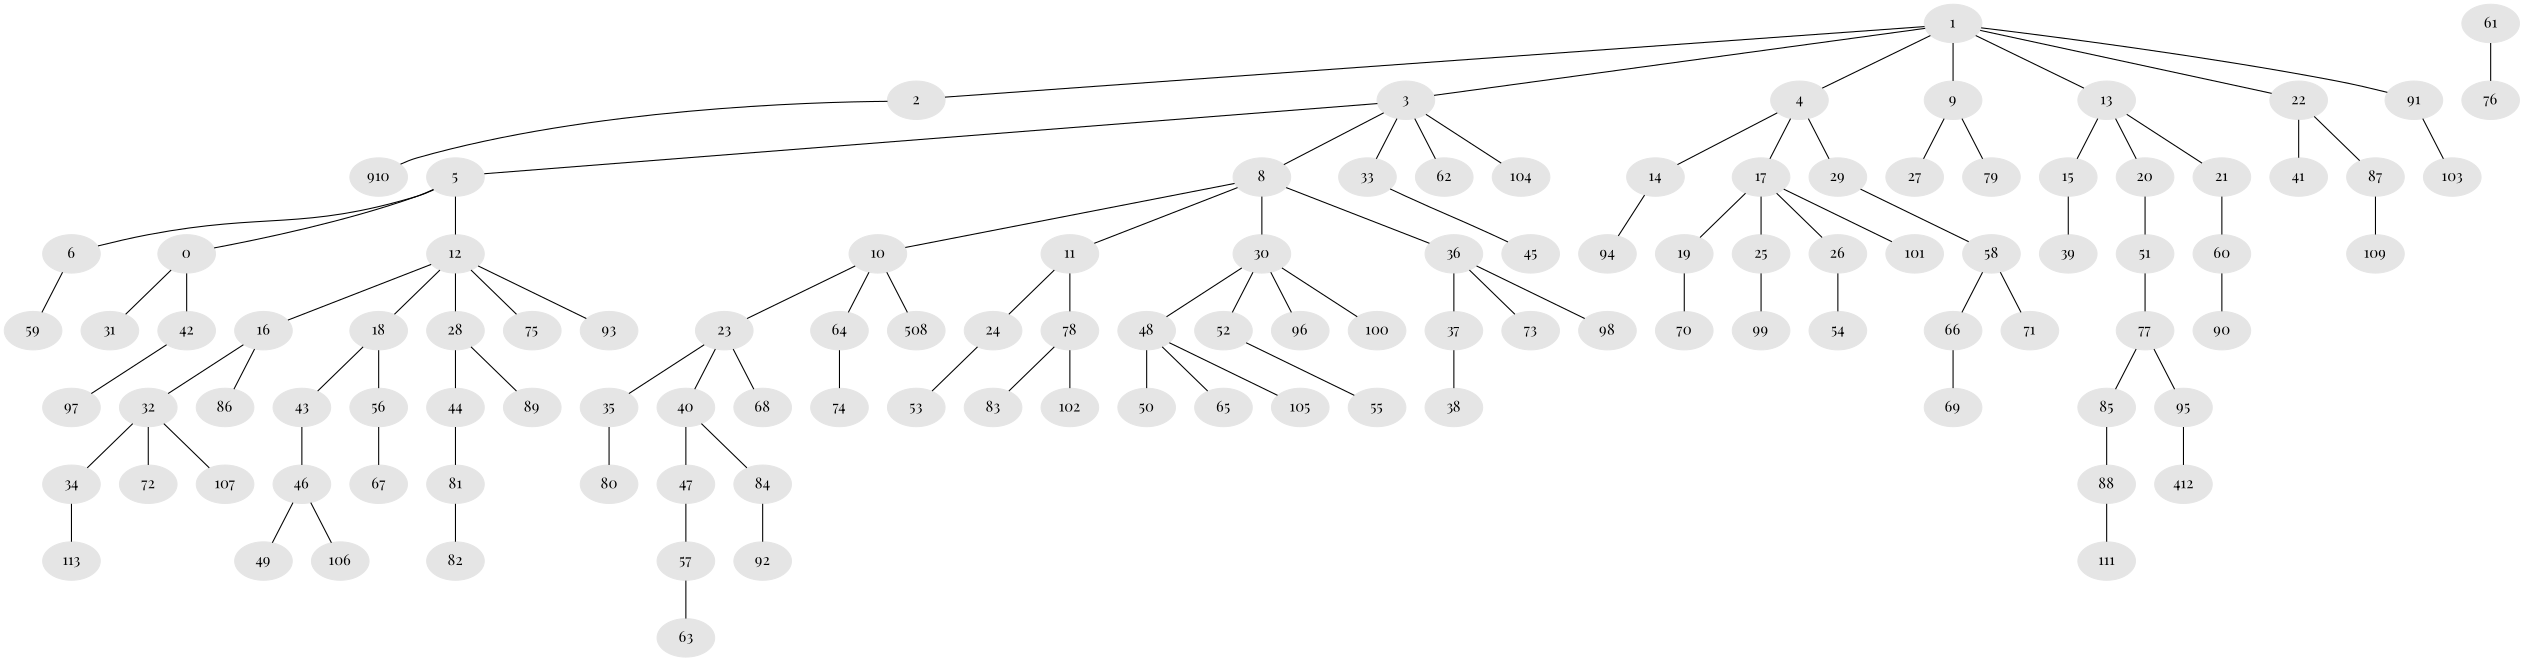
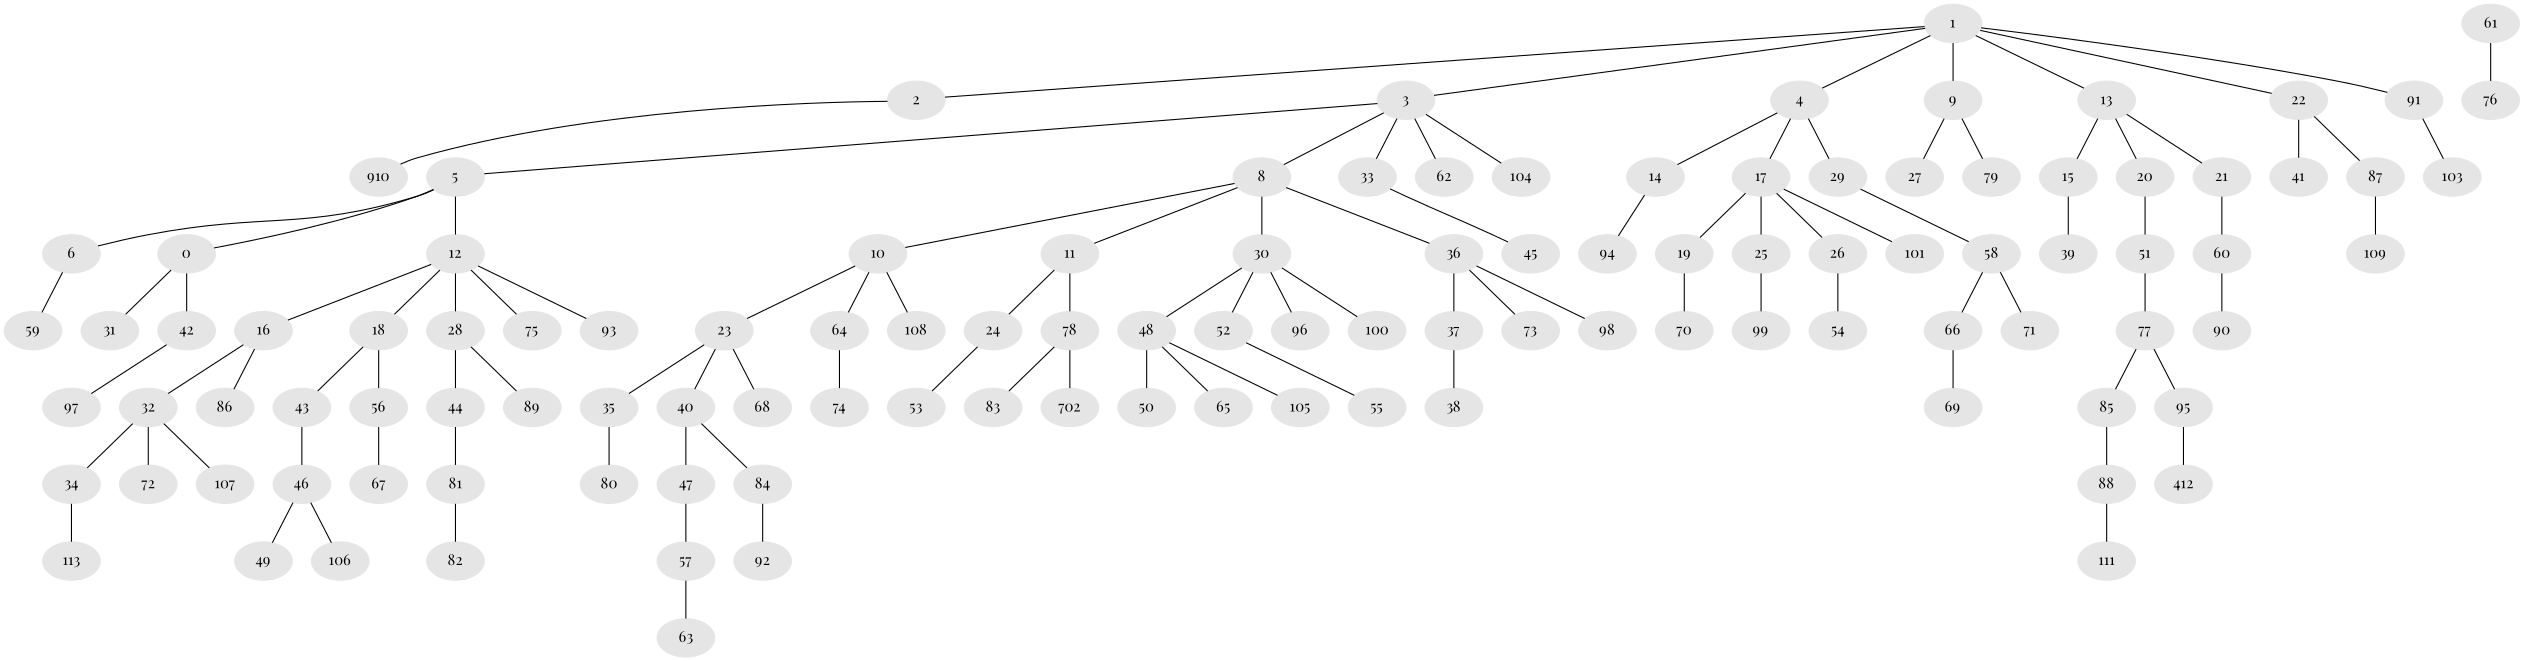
node "508": label "508" -> "108"
node "102": label "102" -> "702"
